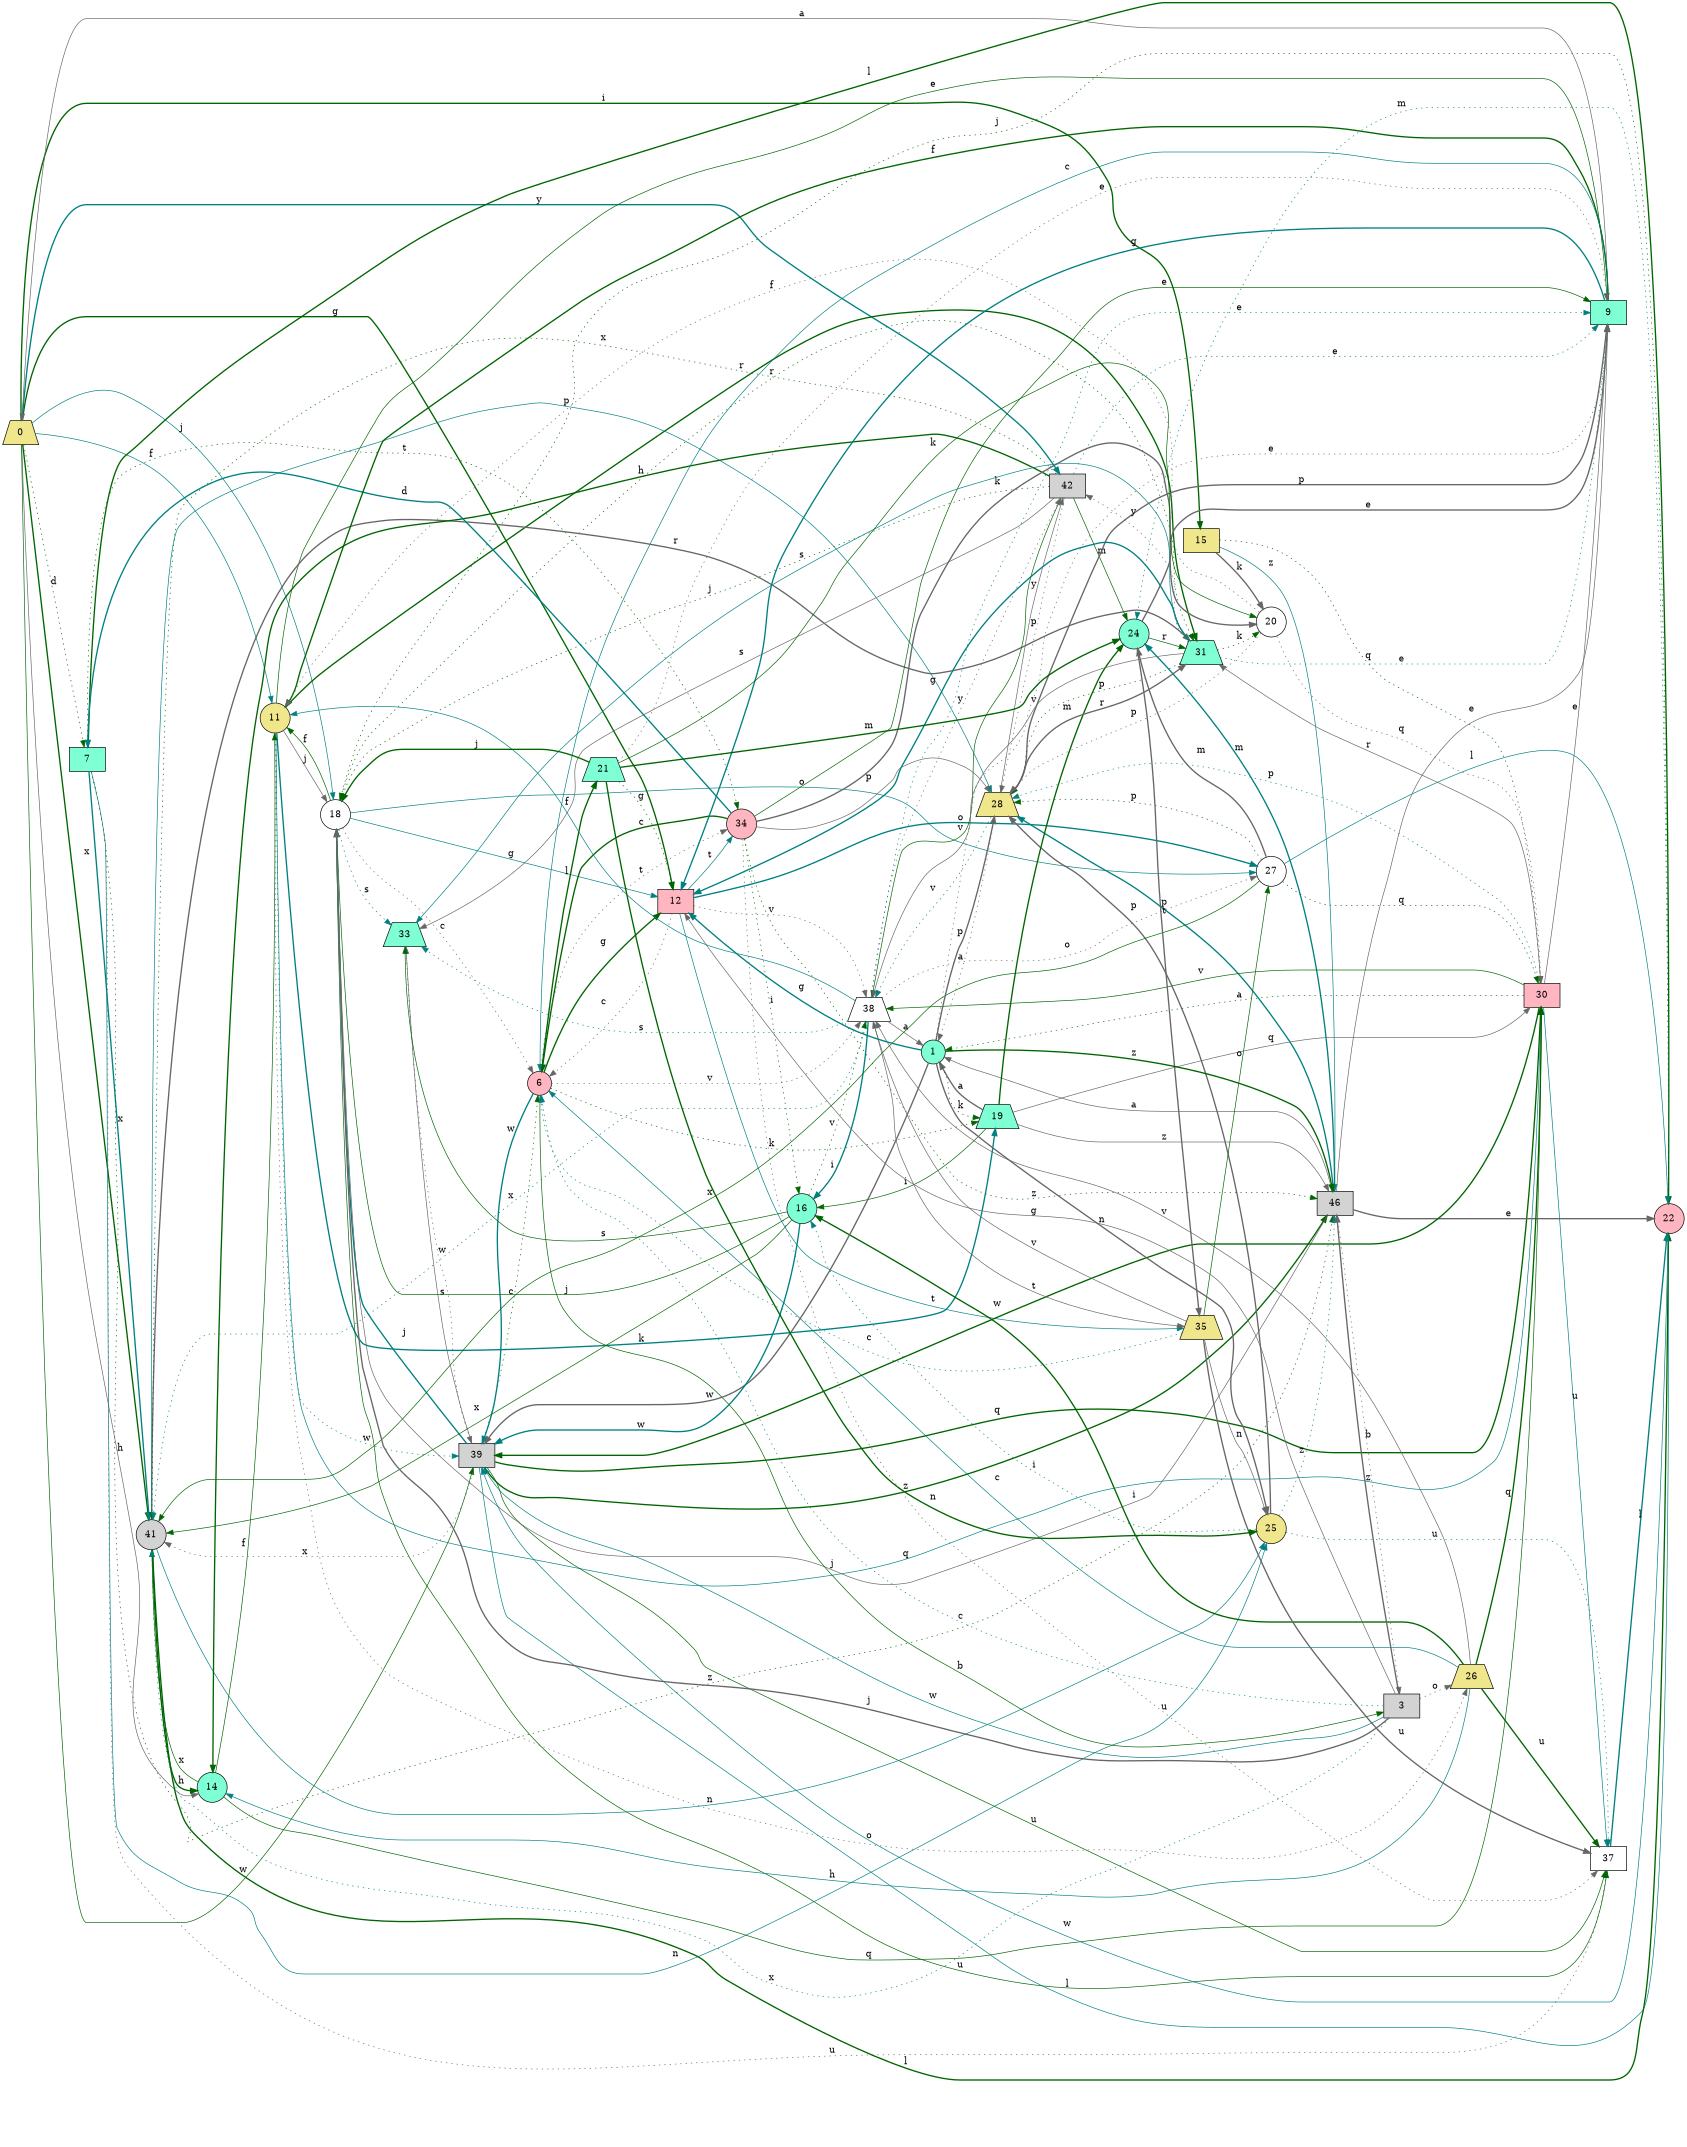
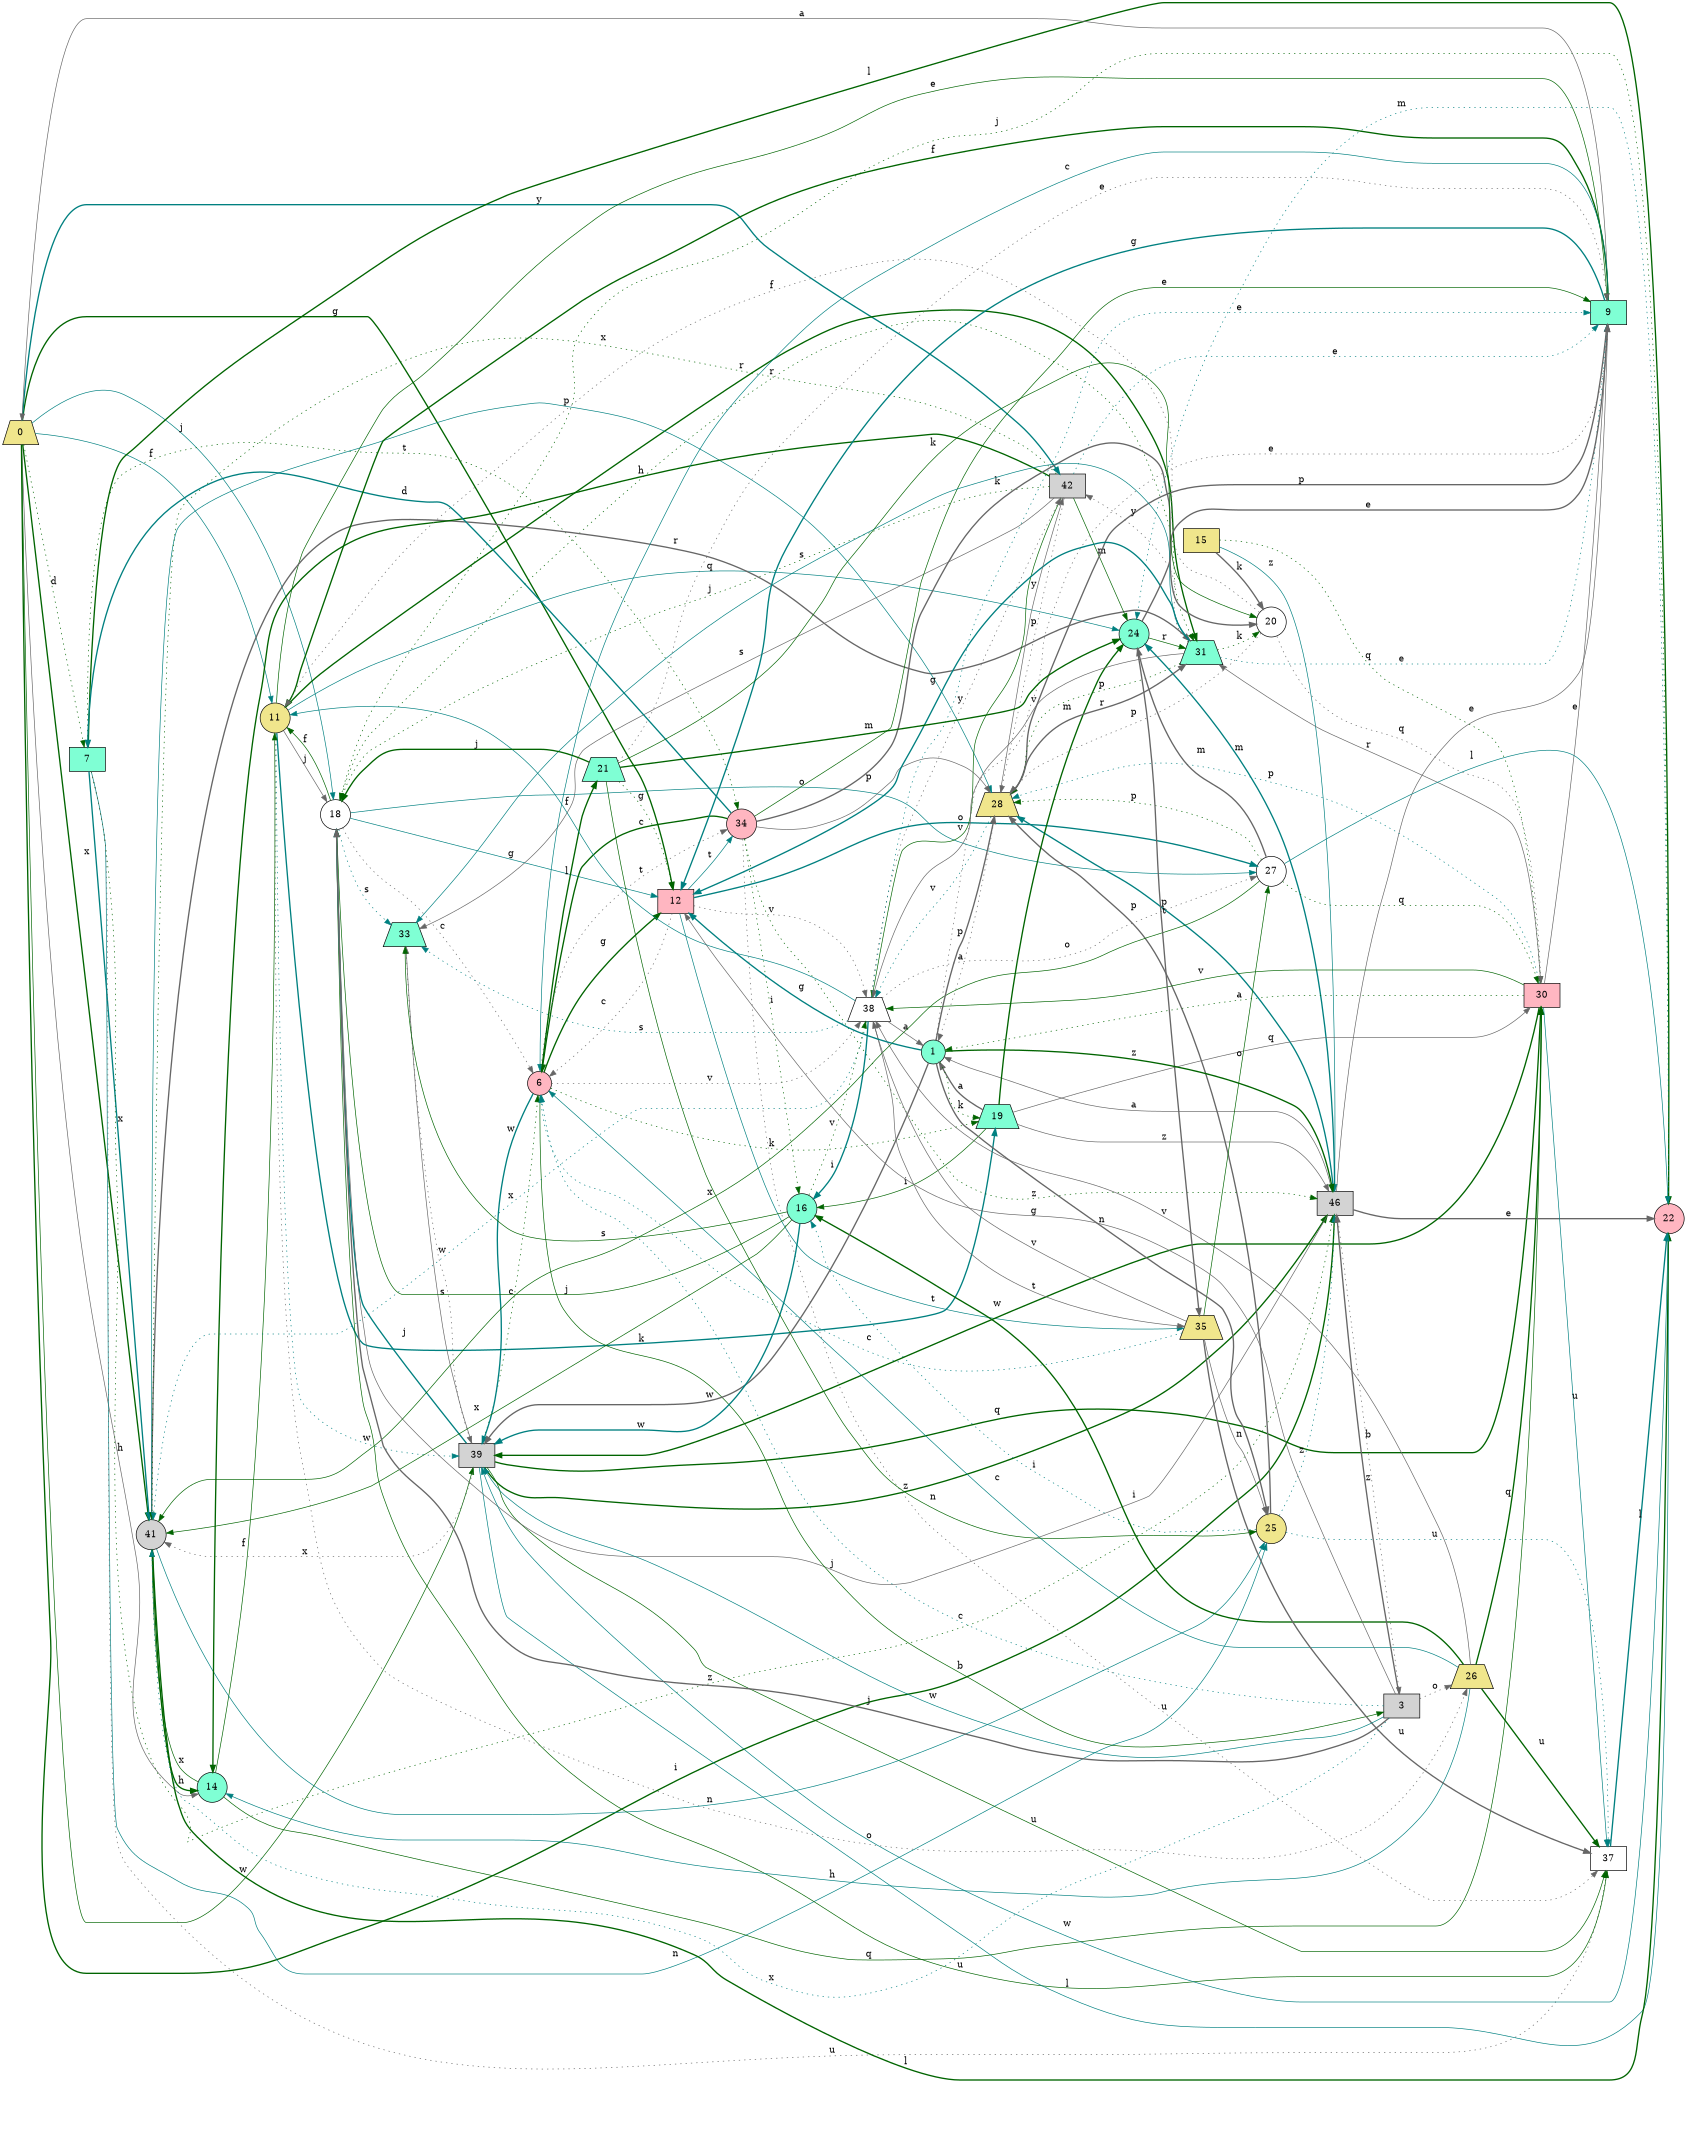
edge "0" -> "15": now "0" -> "46"
edge "21" -> "25": style bold -> solid
edge "11" -> "30": now "11" -> "24"
